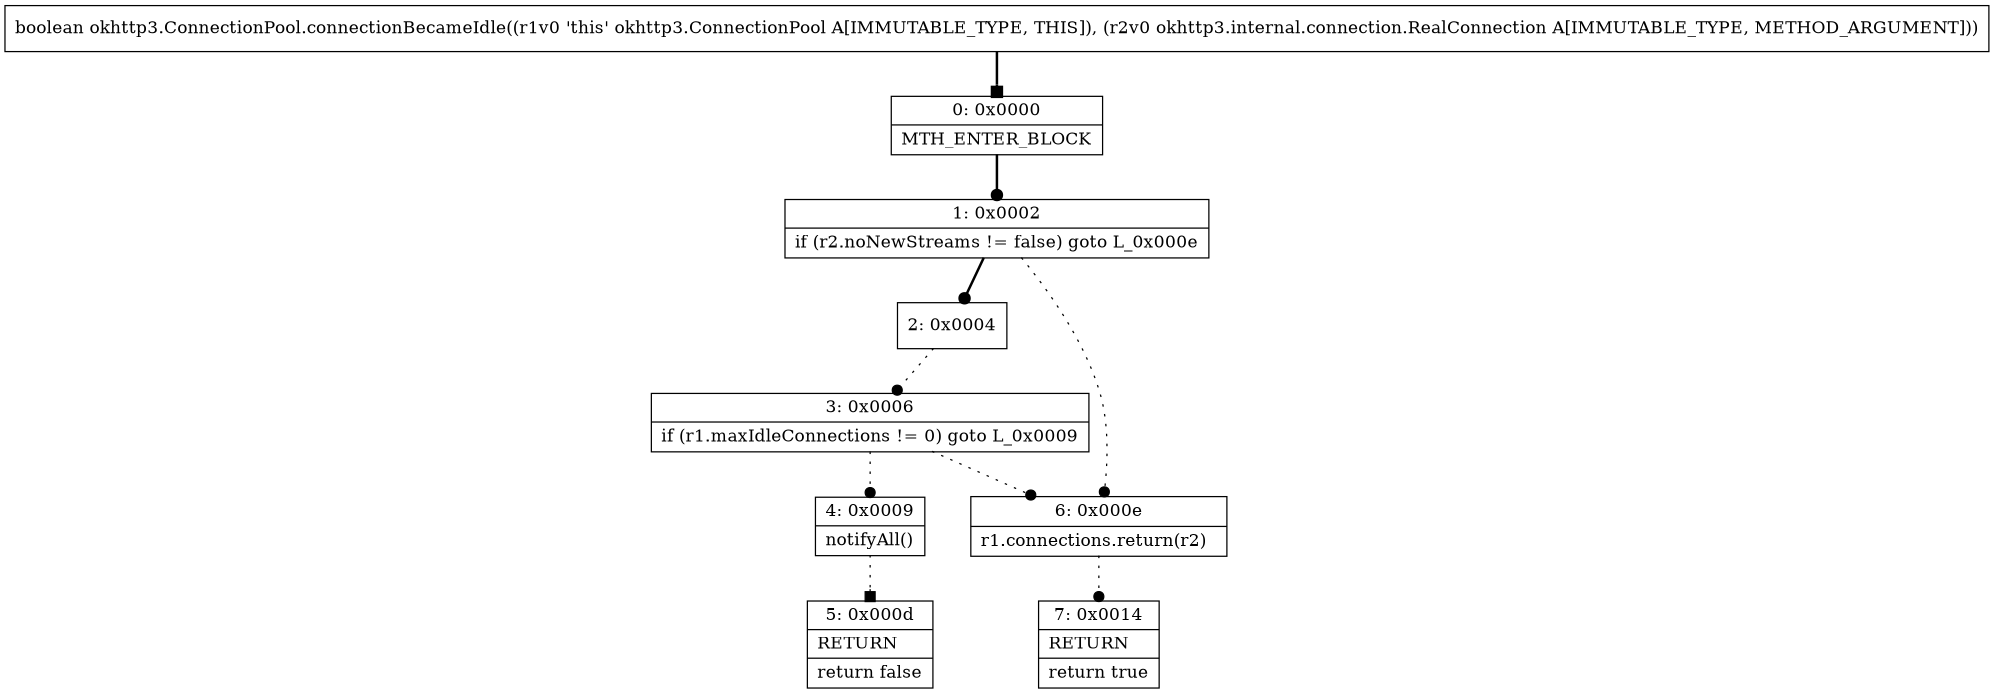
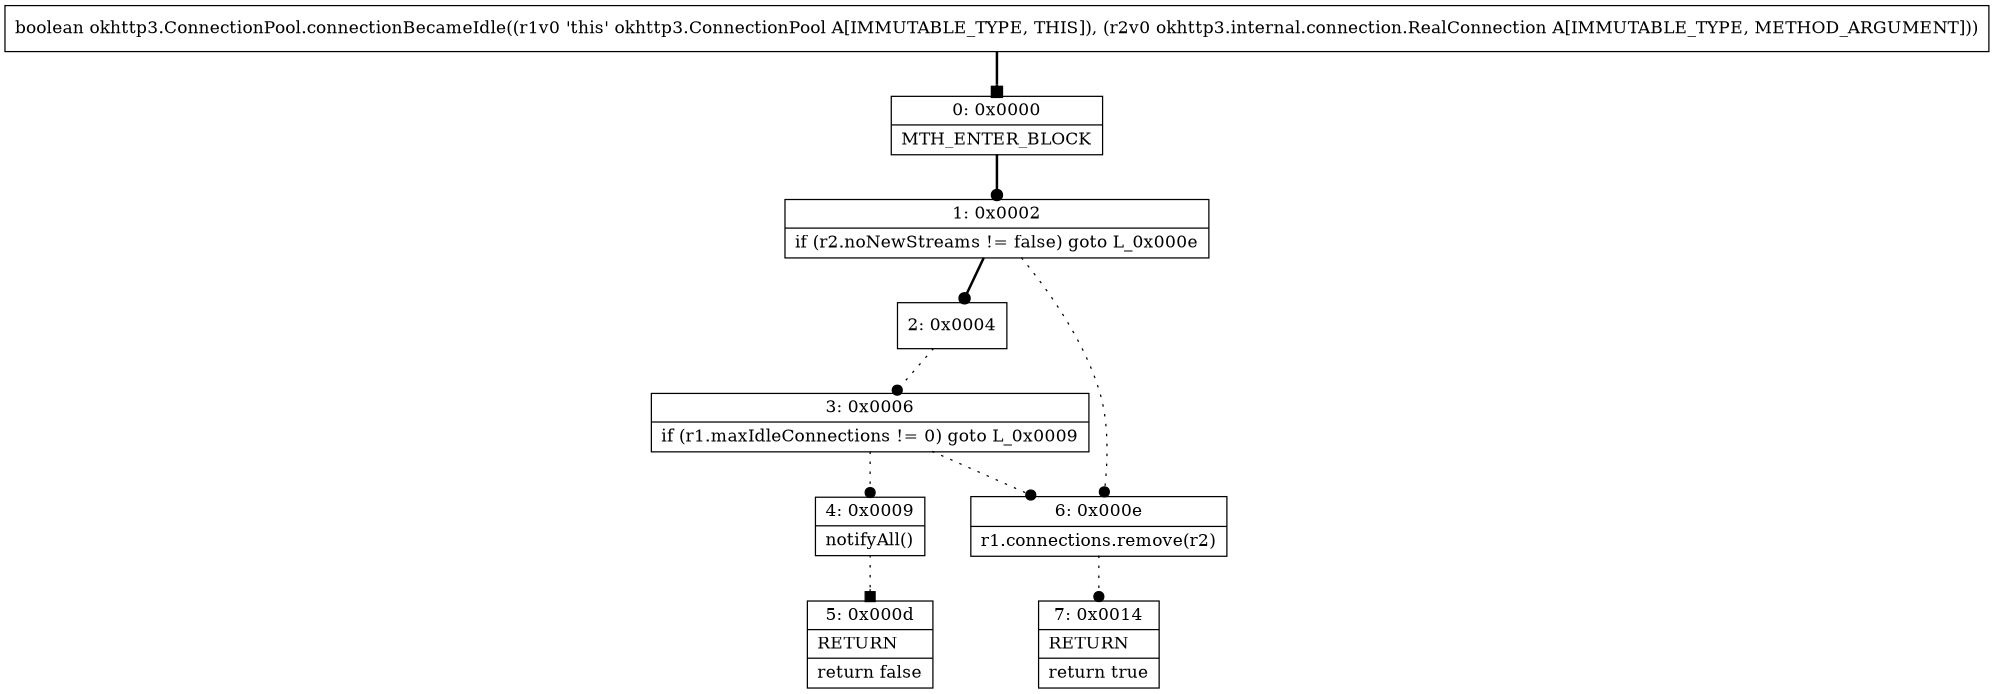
node "6: 0x000e": text "r1.connections.return(r2)" -> "r1.connections.remove(r2)"
